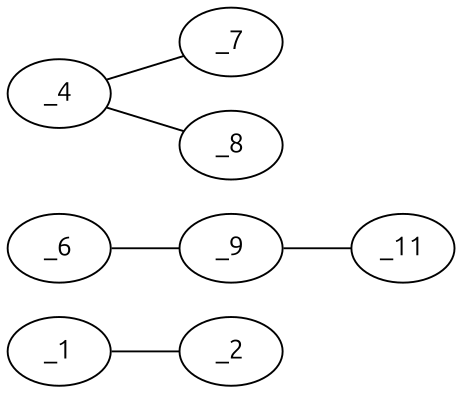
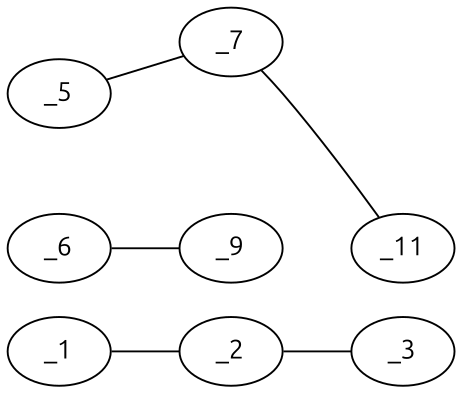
node "_4": label "_4" -> "_5"
node "_8": removed
edge "_9" -- "_11": now "_7" -- "_11"
node "_3": added
